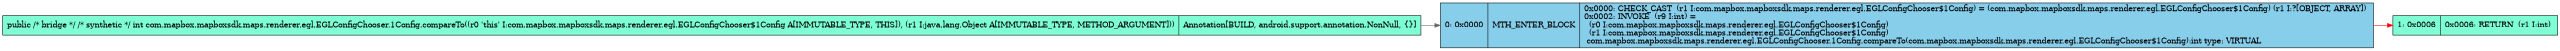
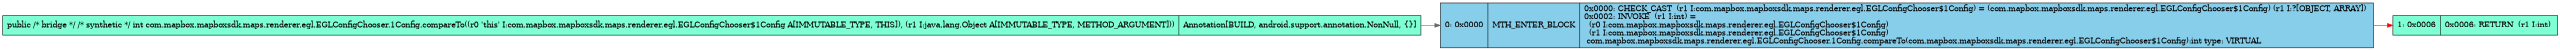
node "0: 0x0000": text "0x0002: INVOKE  (r9 I:int) =" -> "0x0002: INVOKE  (r1 I:int) ="
